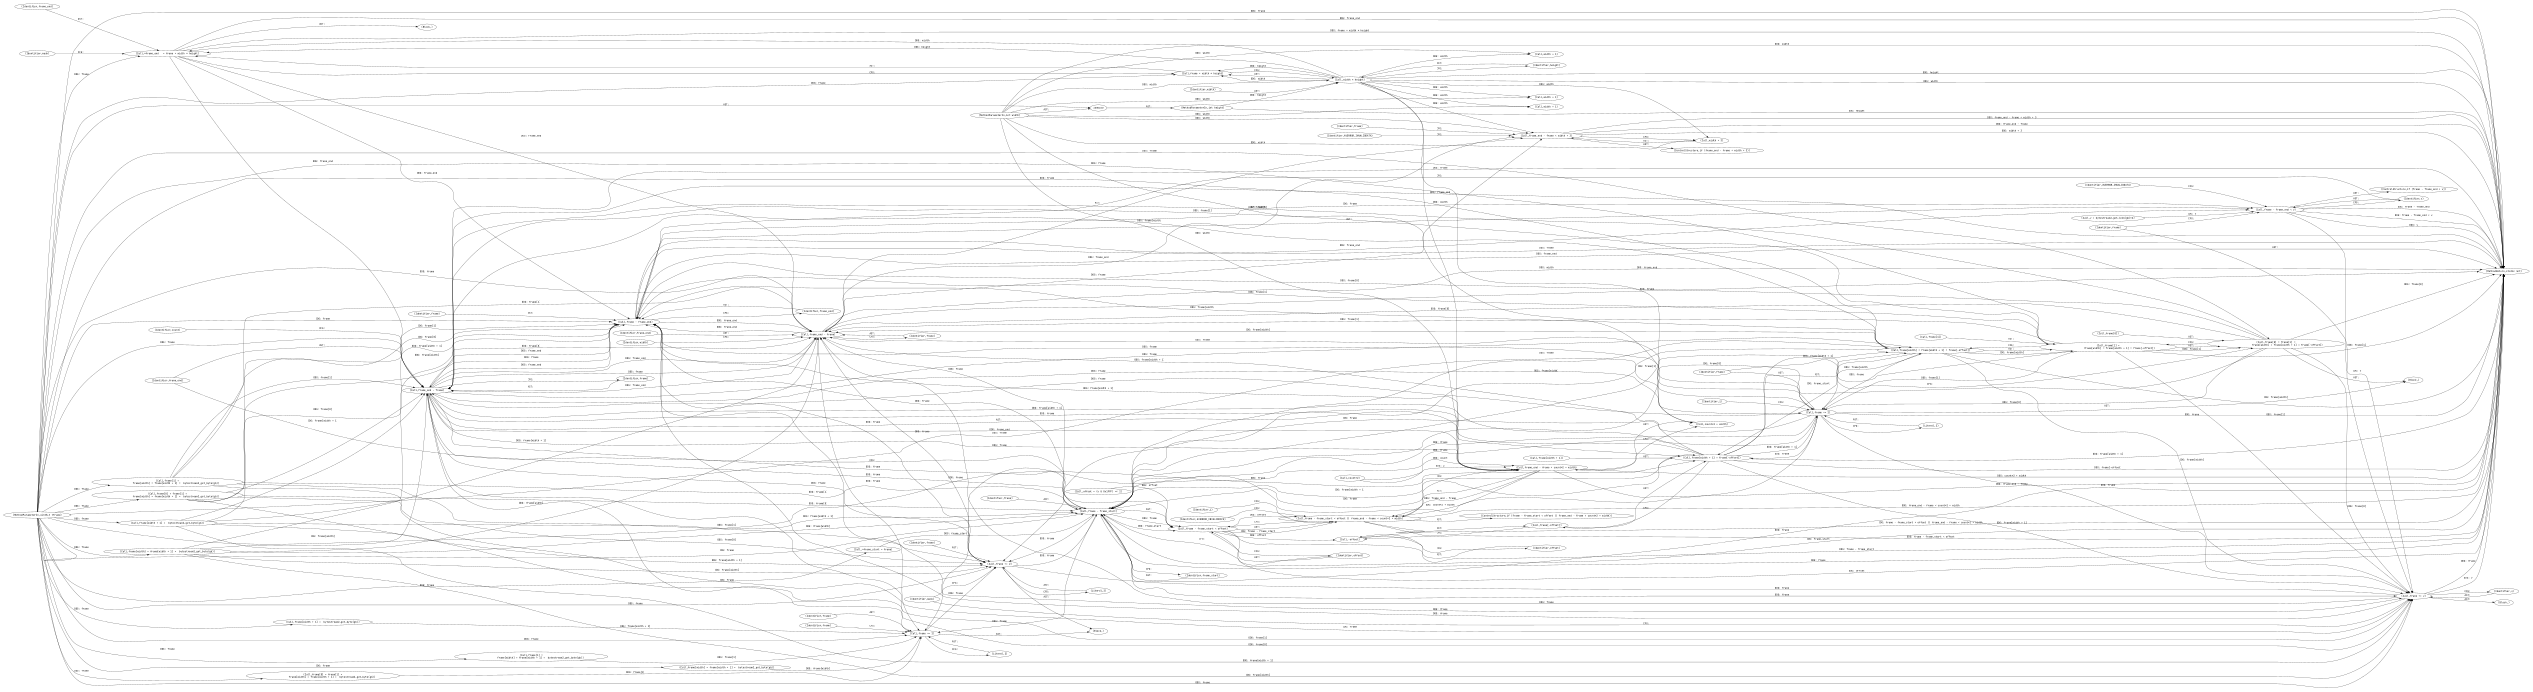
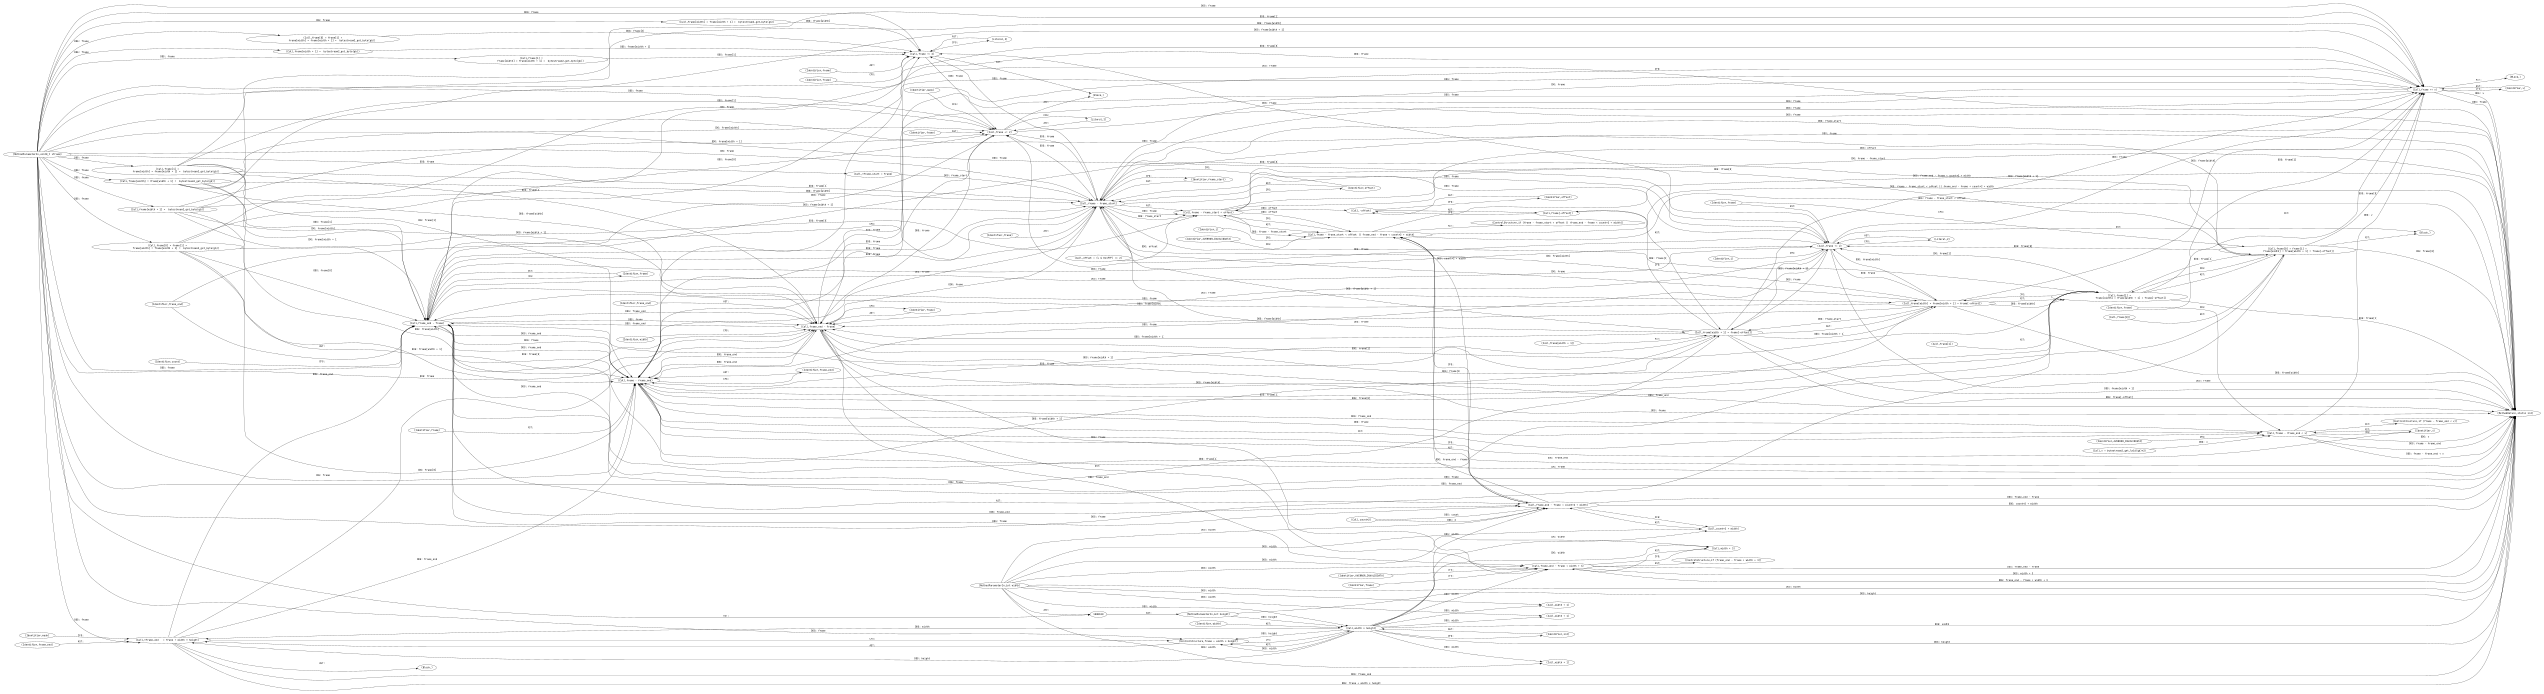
node "(Identifier,height)": label "(Identifier,height)" -> "(Identifier,int)"
node "(Call,frame + width * height)": label "(Call,frame + width * height)" -> "(ControlStructure,frame + width * height)"
edge "(MethodParameterIn,uint8_t *frame)" -> "(Call,frame[width] = frame[width + 1] = frame[-offset])": removed, label "DDG: frame"
